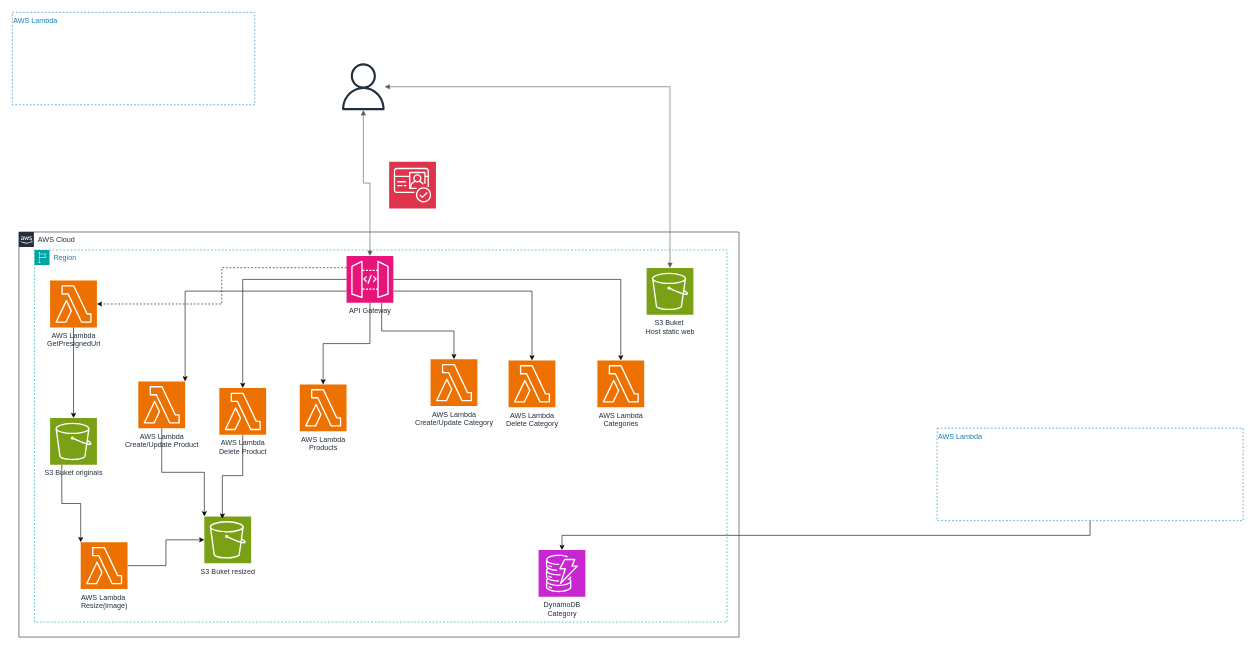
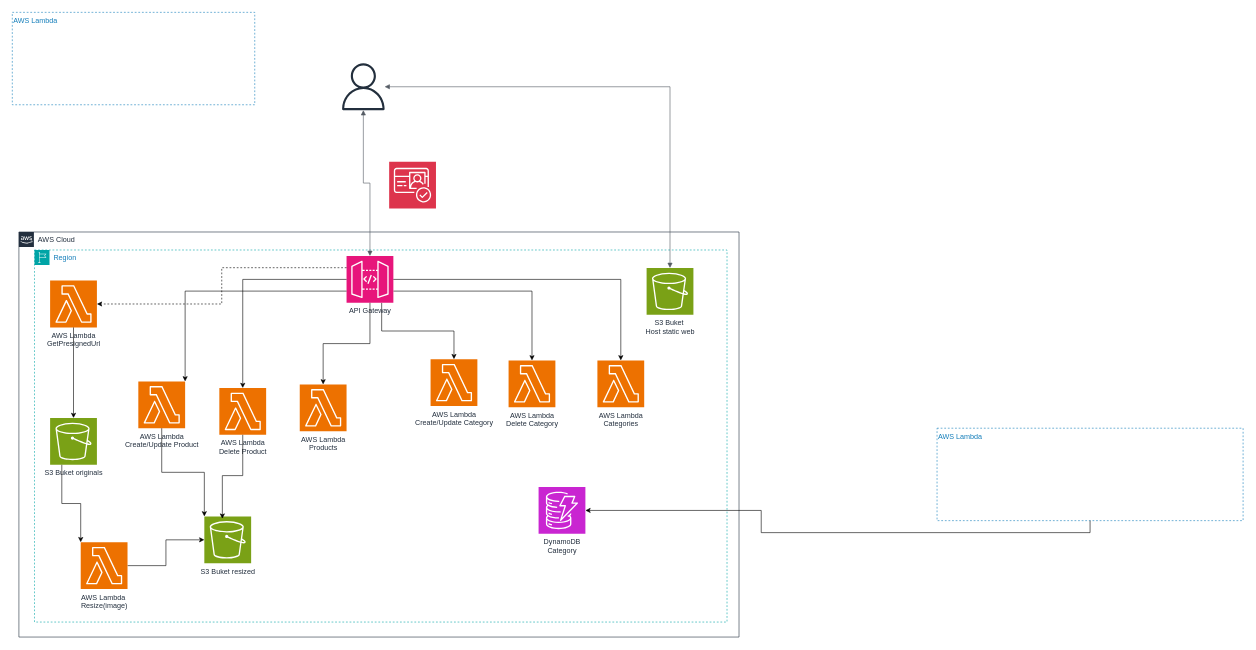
node "DynamoDB Category": moved (562, 573) -> (562, 510)
